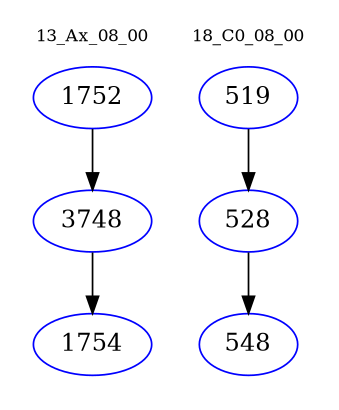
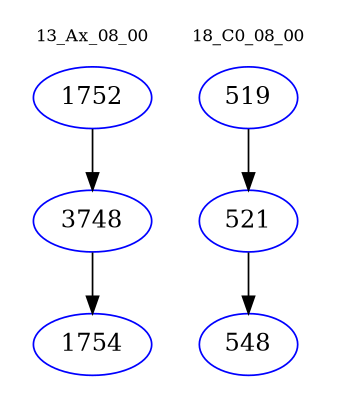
node "528": label "528" -> "521"
